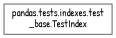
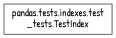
node "pandas.tests.indexes.test _base.TestIndex": label "pandas.tests.indexes.test _base.TestIndex" -> "pandas.tests.indexes.test _tests.TestIndex"
